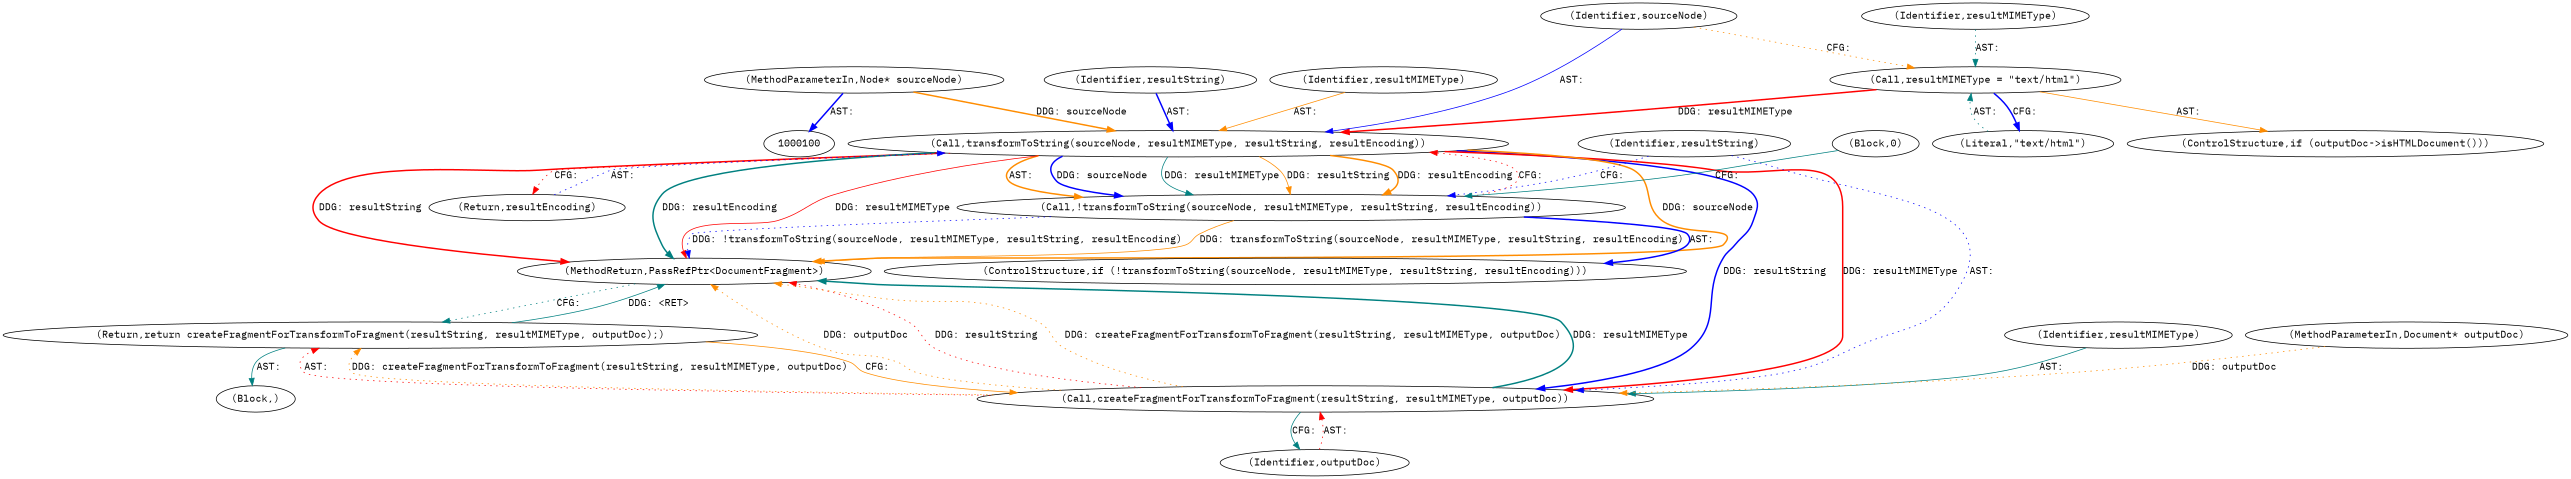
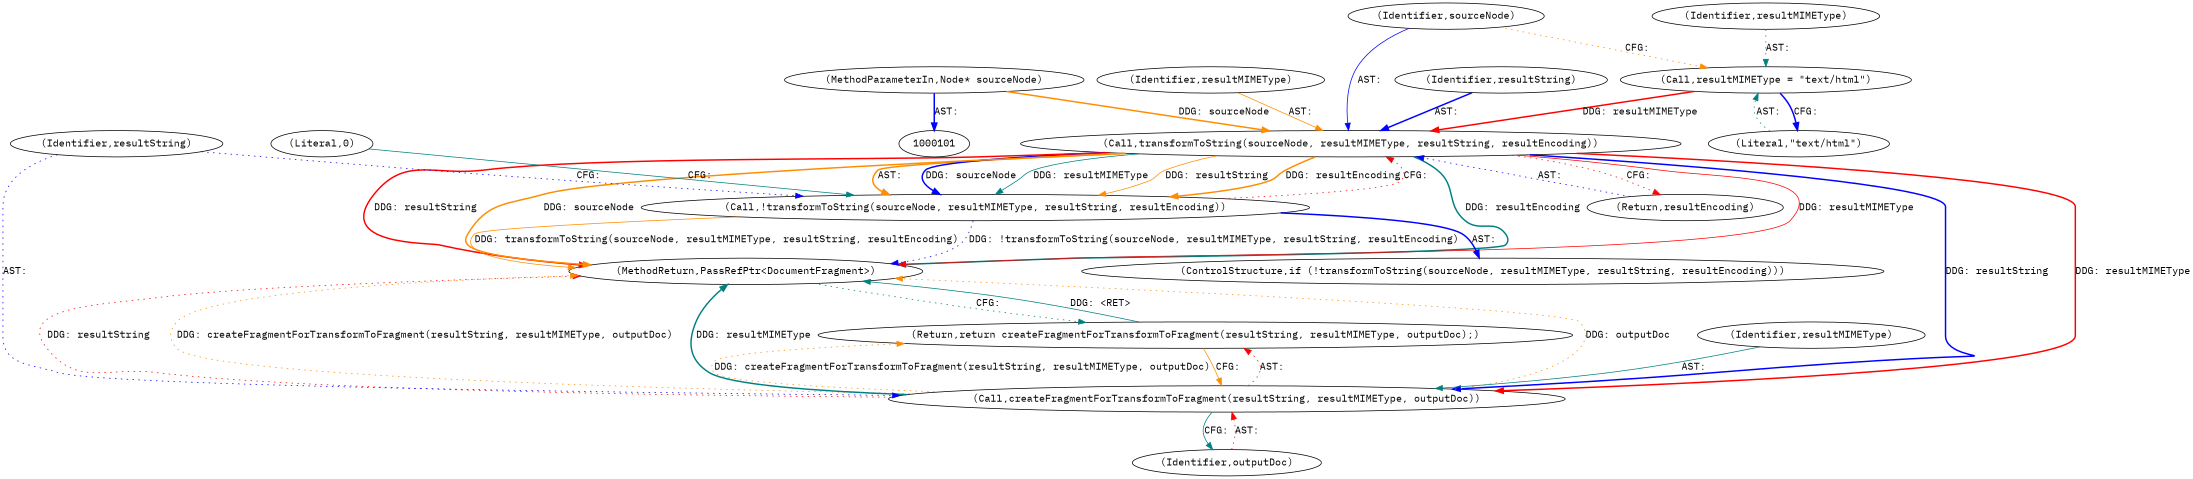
node "1000100": label "1000100" -> "1000101"
node "(Block,0)": label "(Block,0)" -> "(Literal,0)"
node "(ControlStructure,if (outputDoc->isHTMLDocument()))": removed
node "(MethodParameterIn,Document* outputDoc)": removed
node "(Block,)": removed
